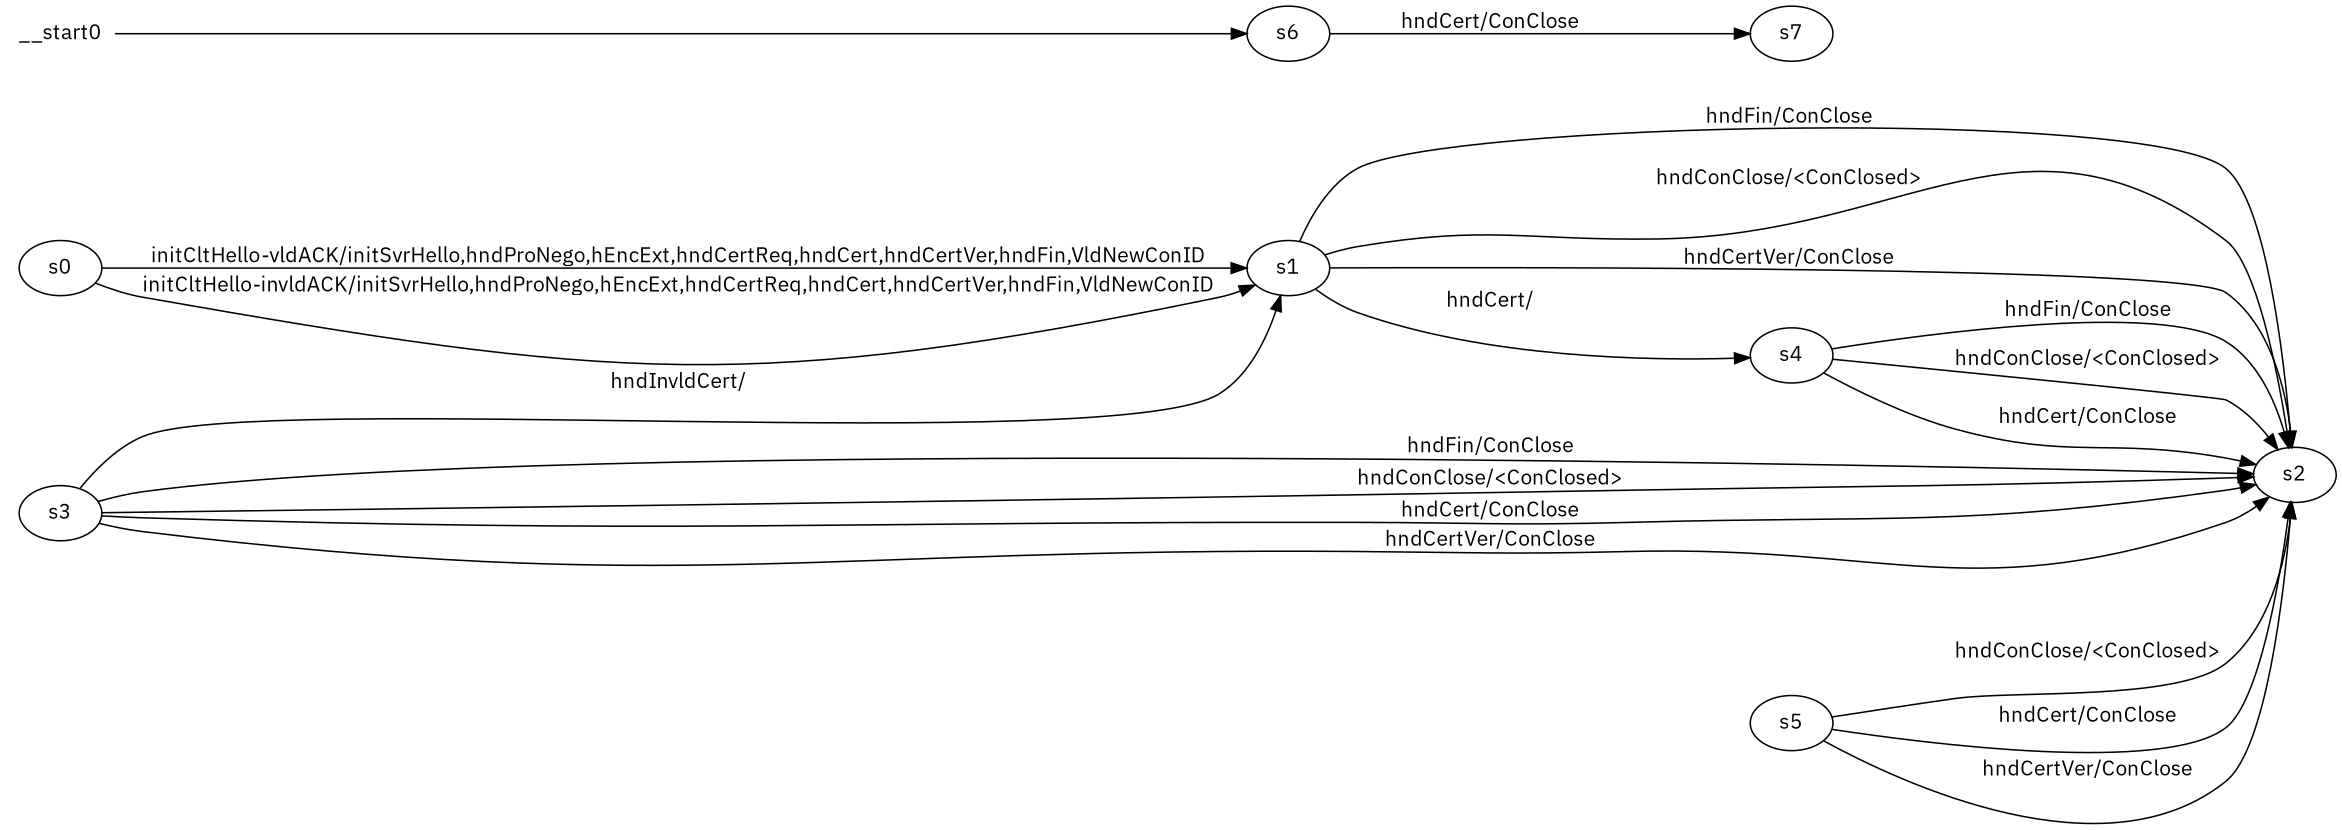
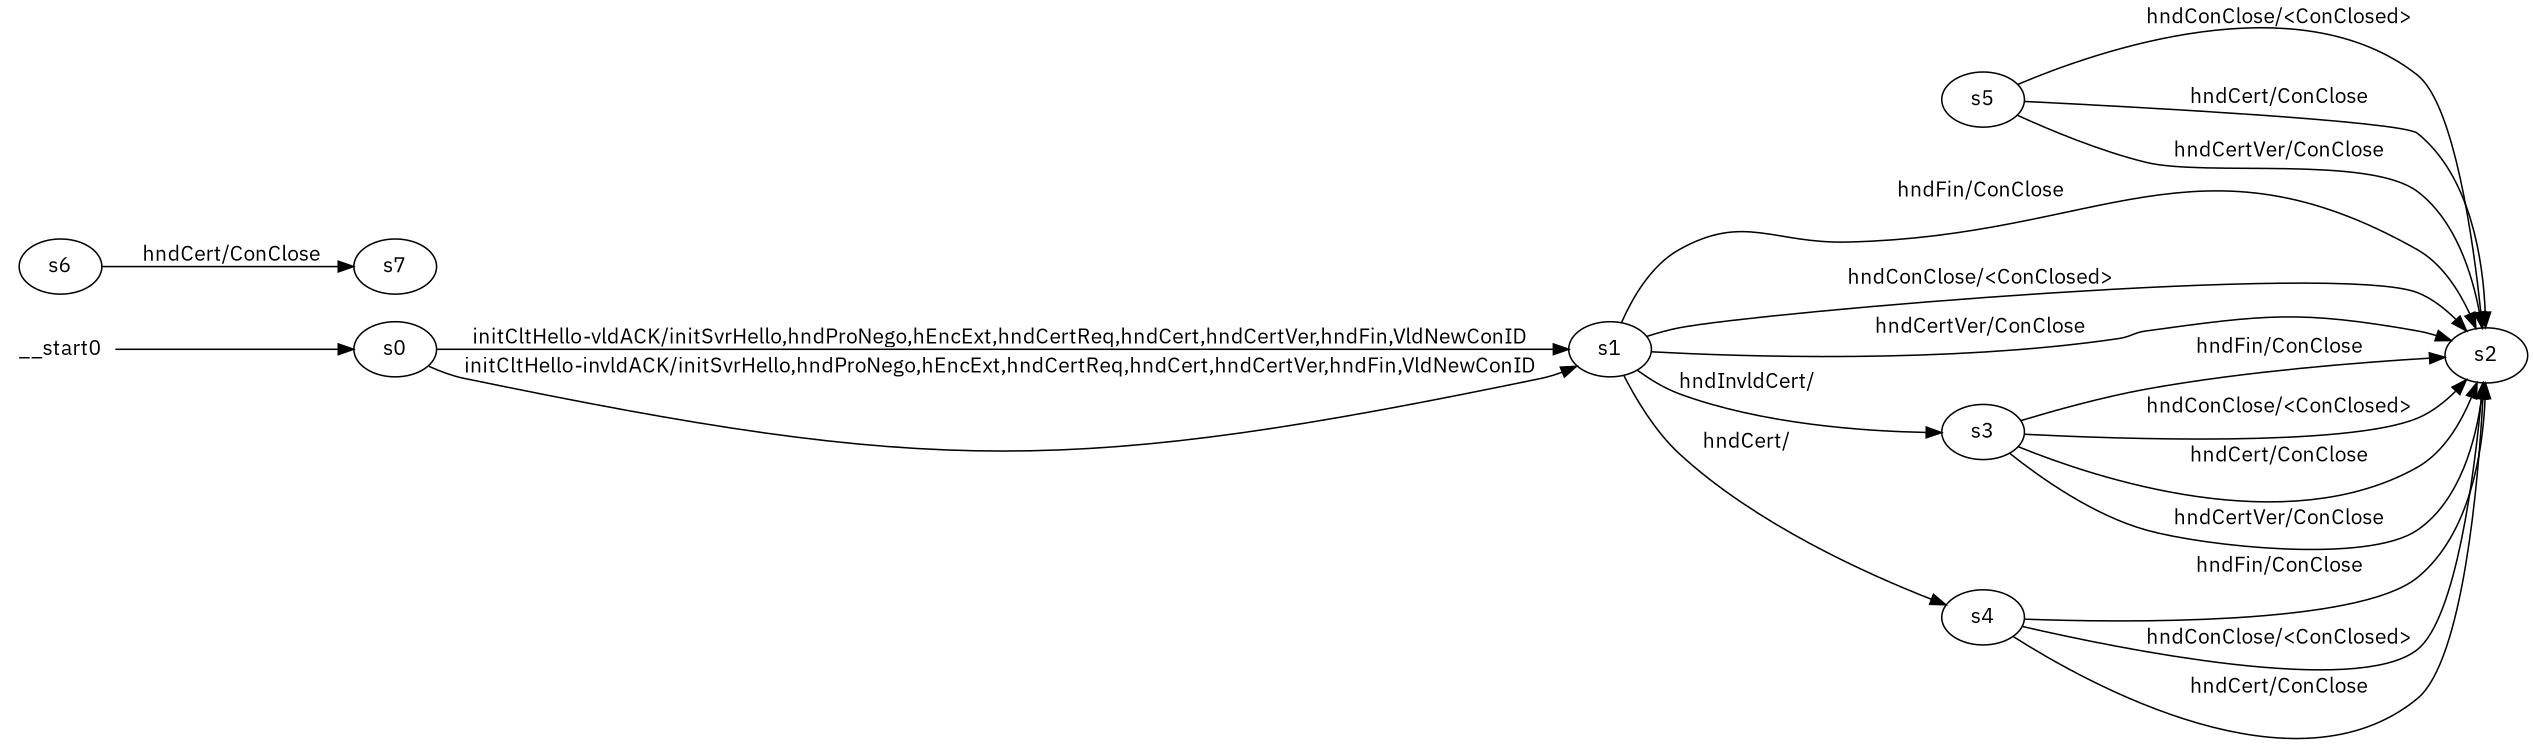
edge "__start0" -> "s6": now "__start0" -> "s0"
edge "s3" -> "s1": reversed
